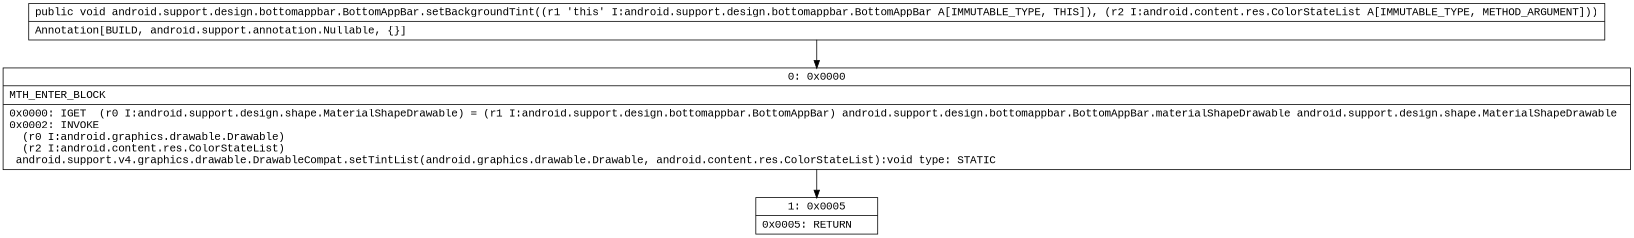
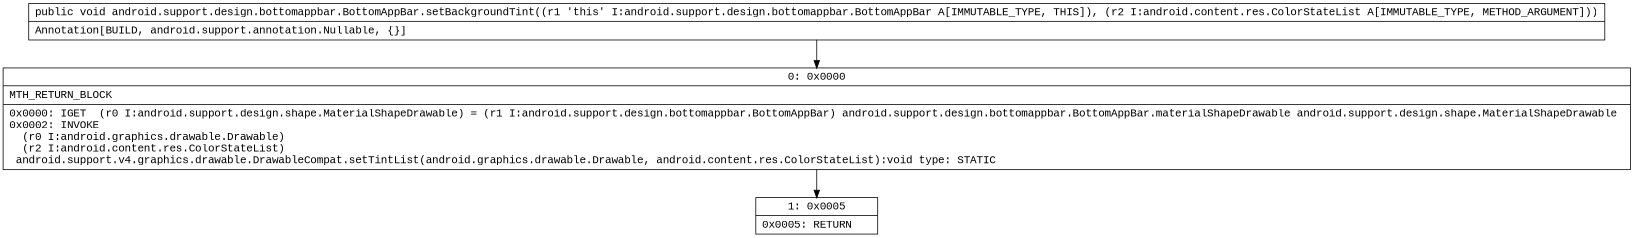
node "0: 0x0000": text "MTH_ENTER_BLOCK" -> "MTH_RETURN_BLOCK"
